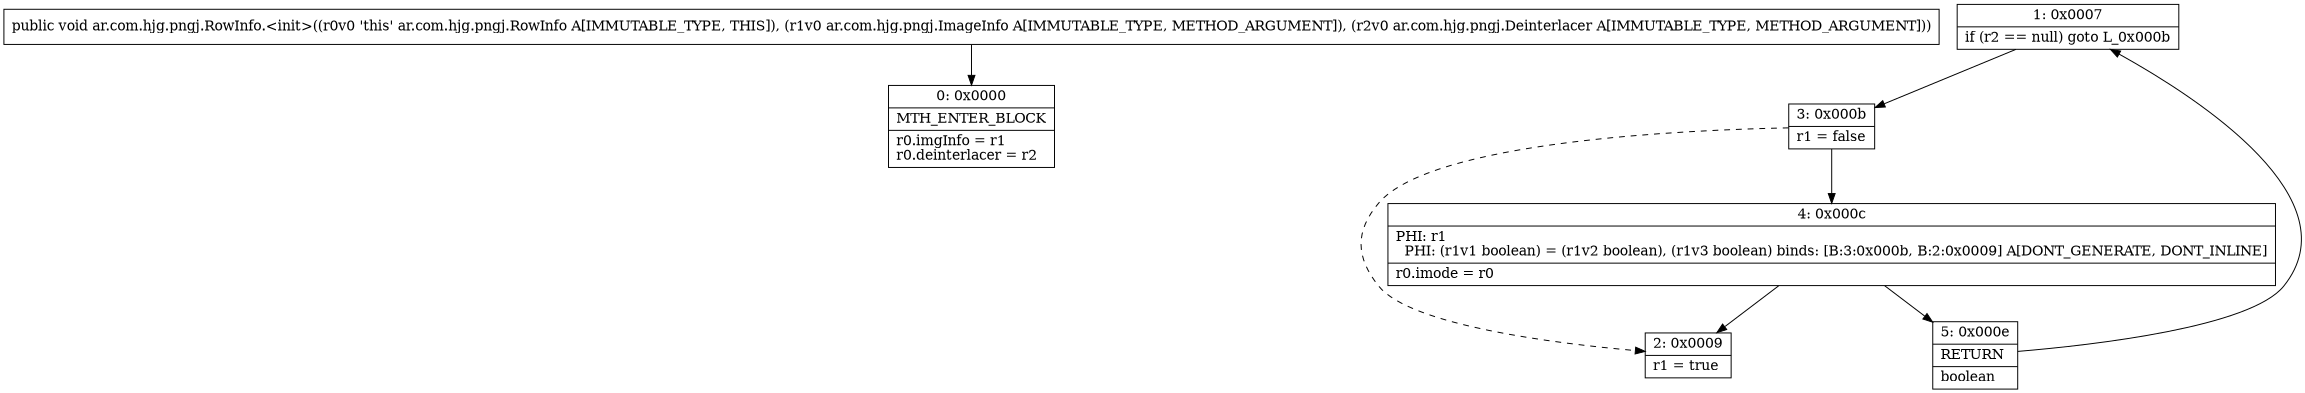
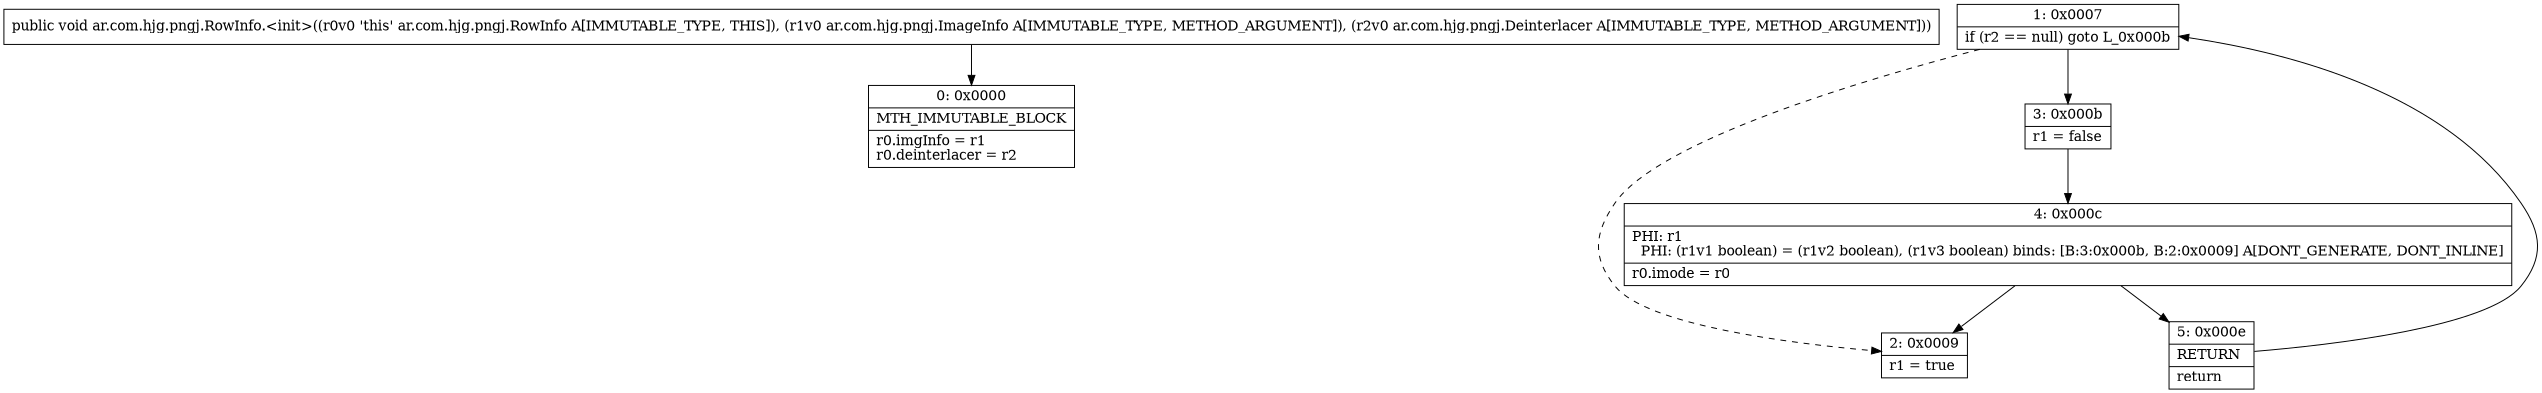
node "0: 0x0000": text "MTH_ENTER_BLOCK" -> "MTH_IMMUTABLE_BLOCK"
edge "3: 0x000b" -> "2: 0x0009": now "1: 0x0007" -> "2: 0x0009"
node "5: 0x000e": text "boolean" -> "return"
